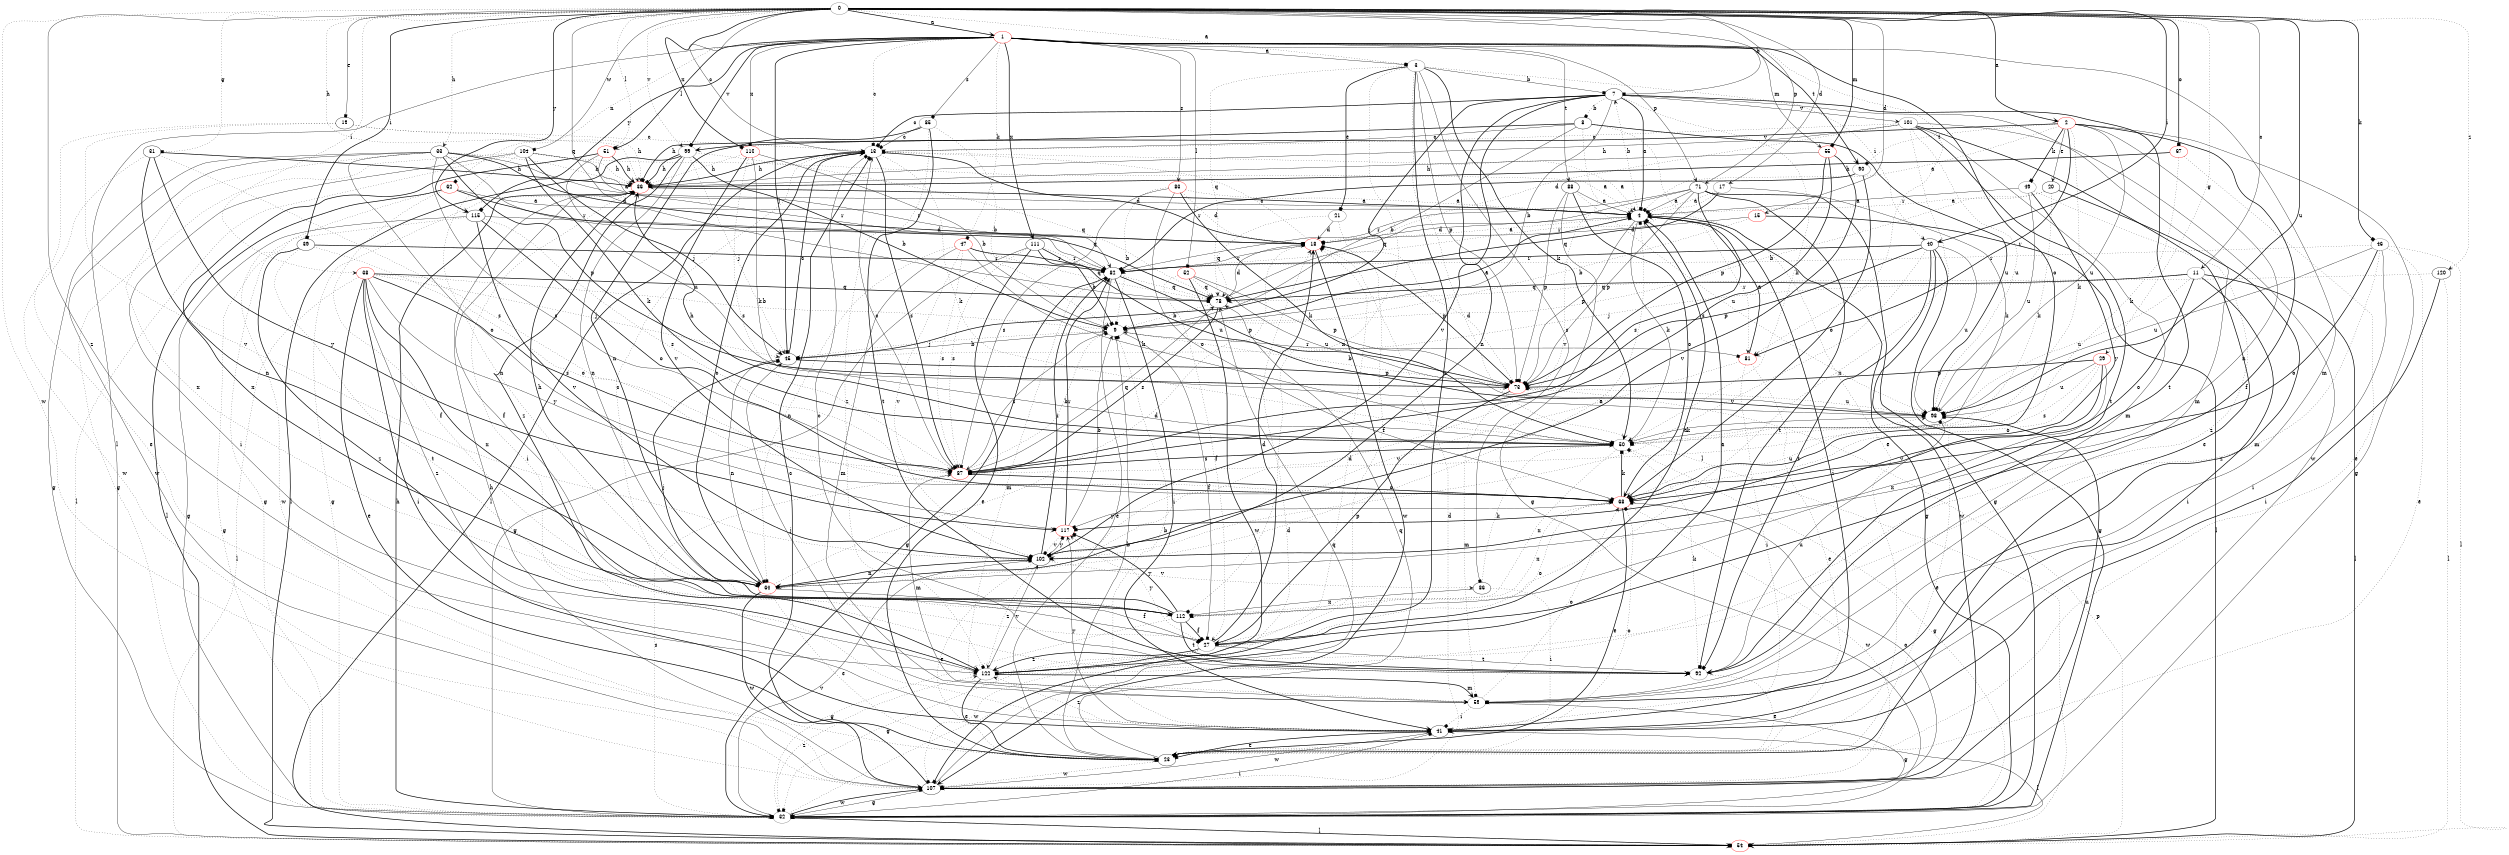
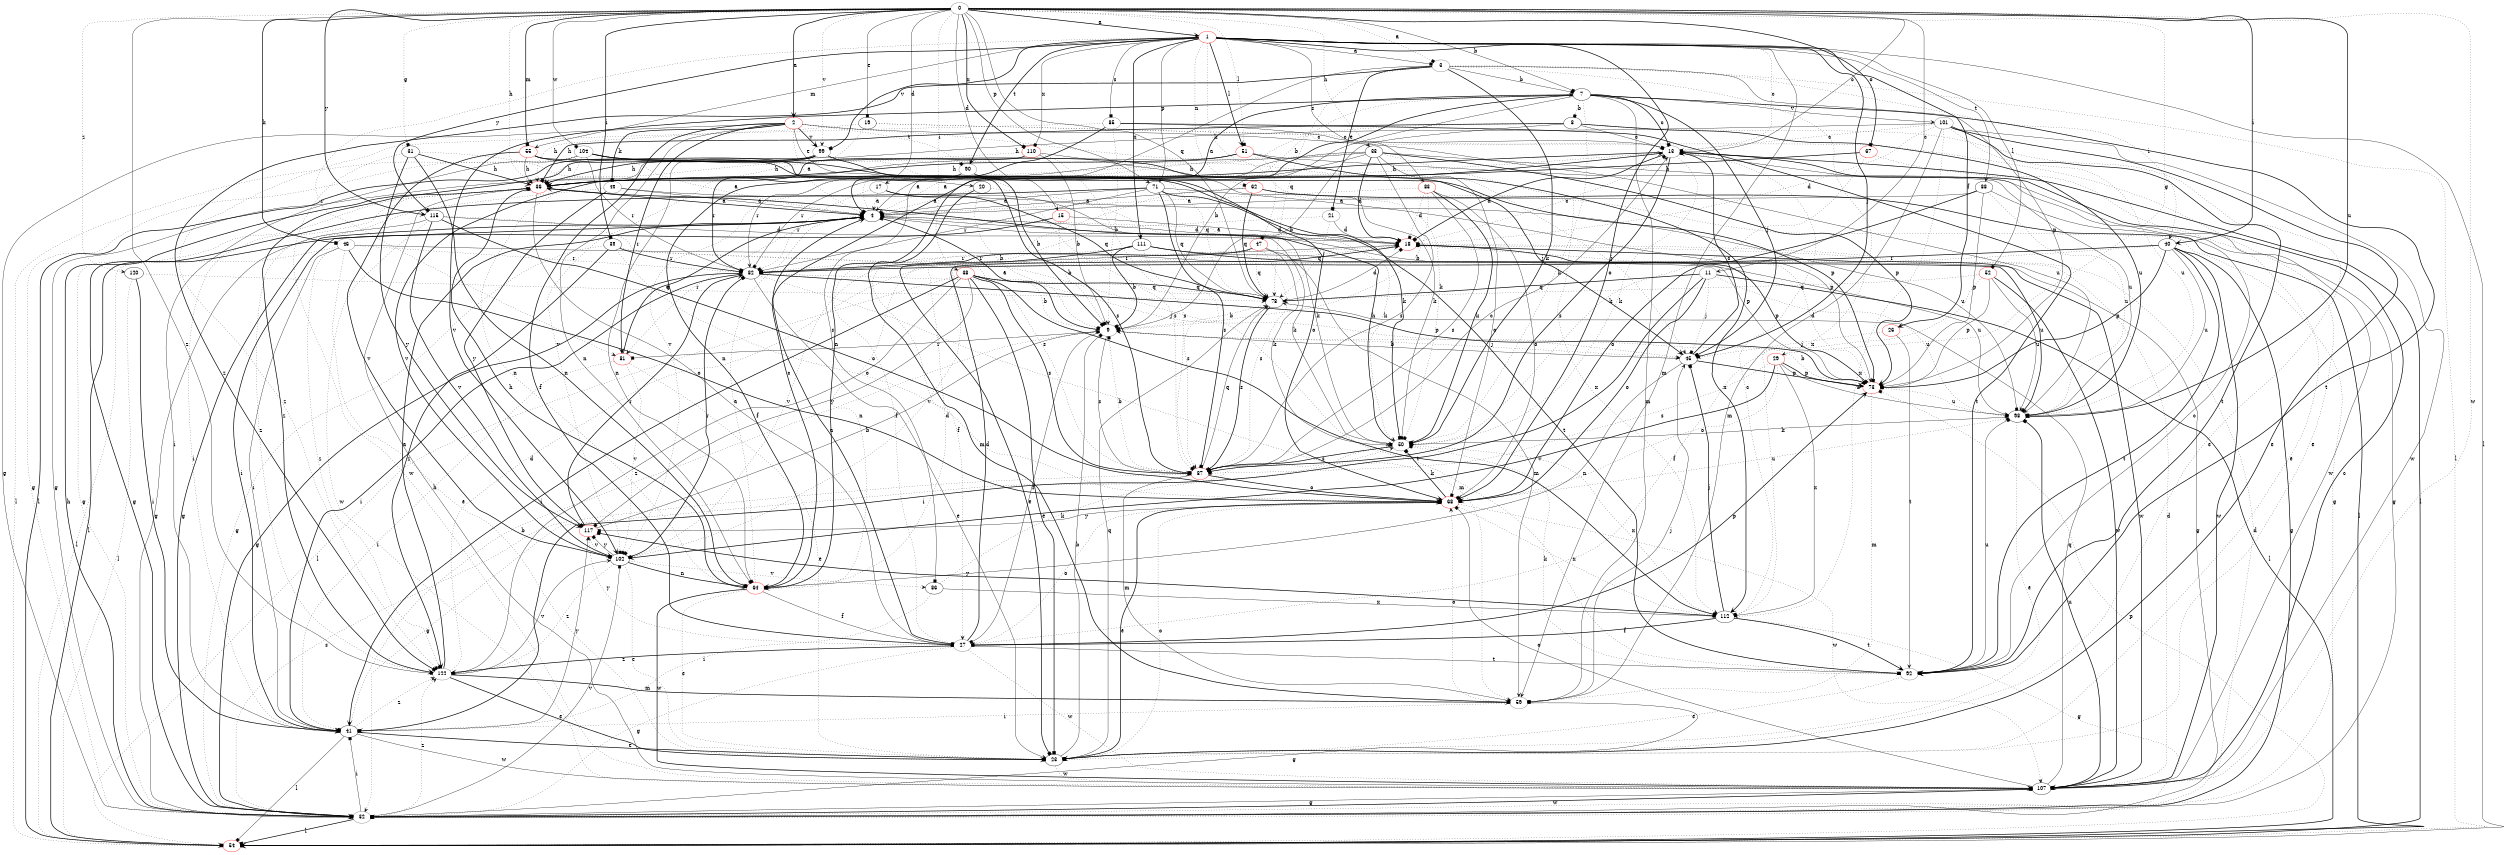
node "26": added
edge "73" -> "27": reversed
